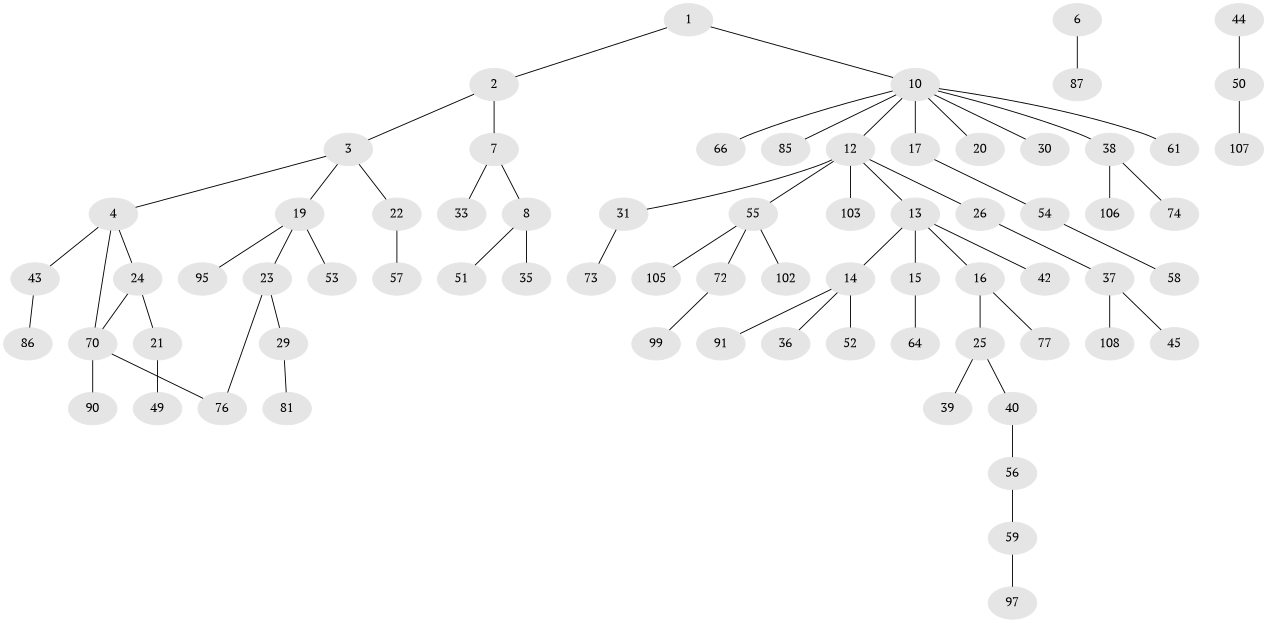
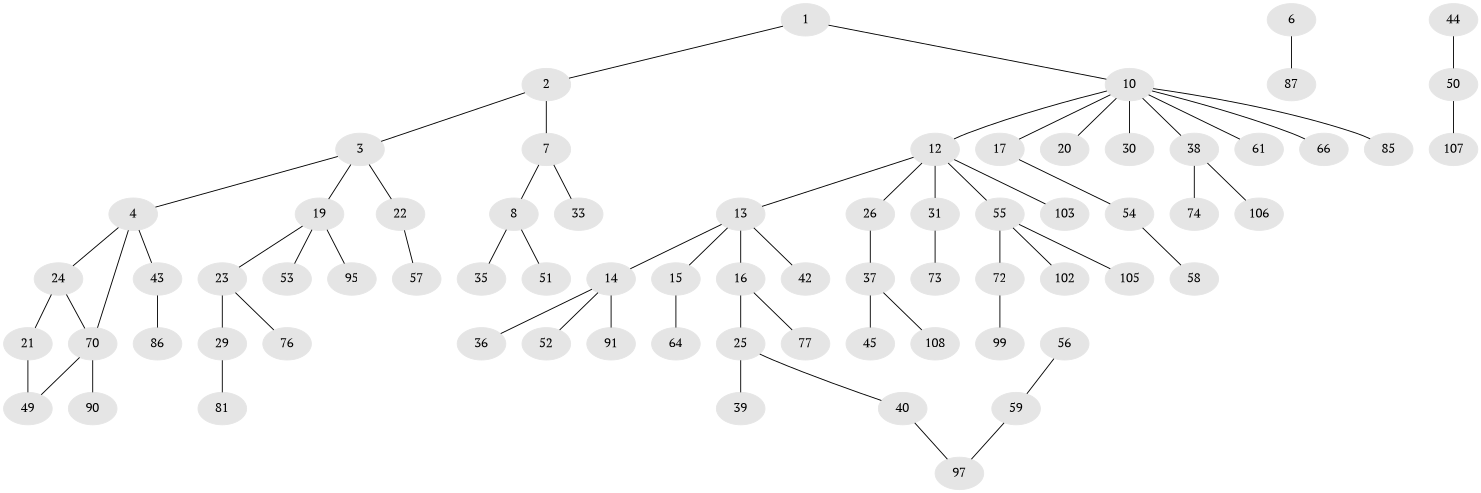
edge "70" -- "76": now "70" -- "49"
edge "40" -- "56": now "40" -- "97"
